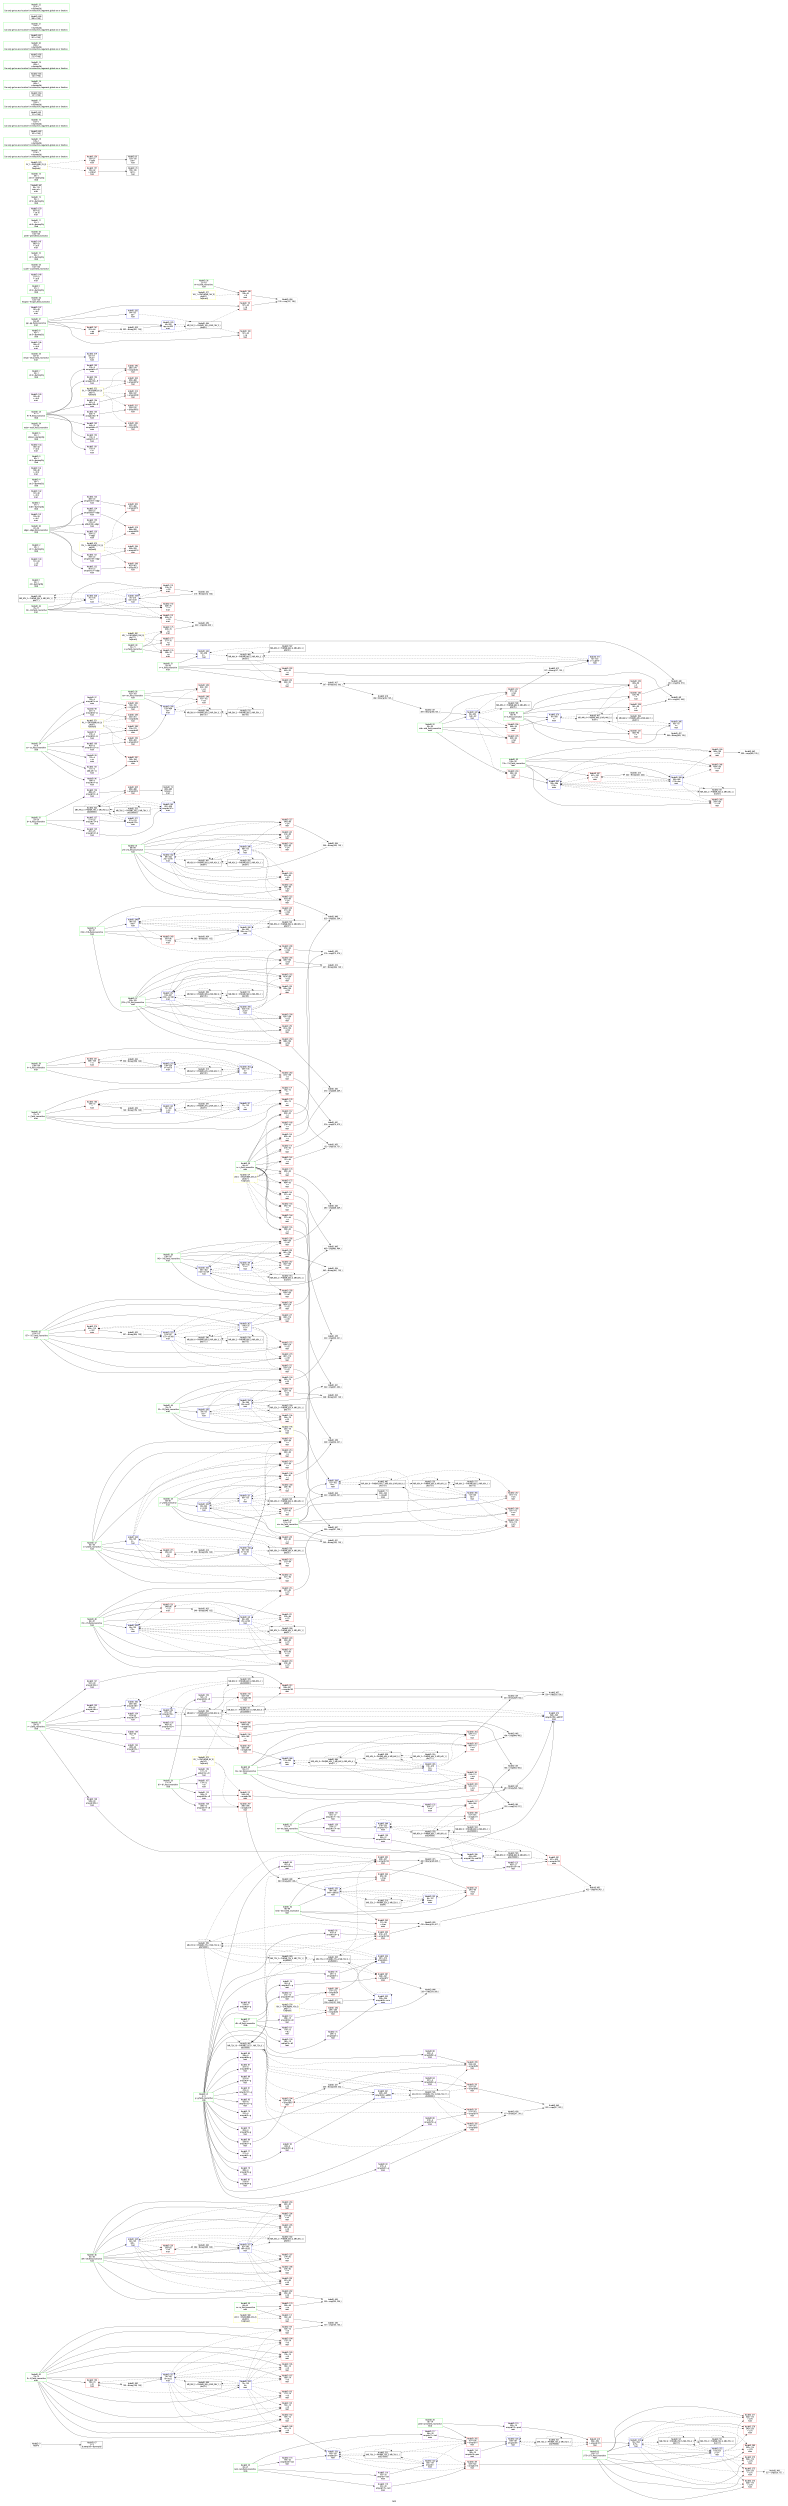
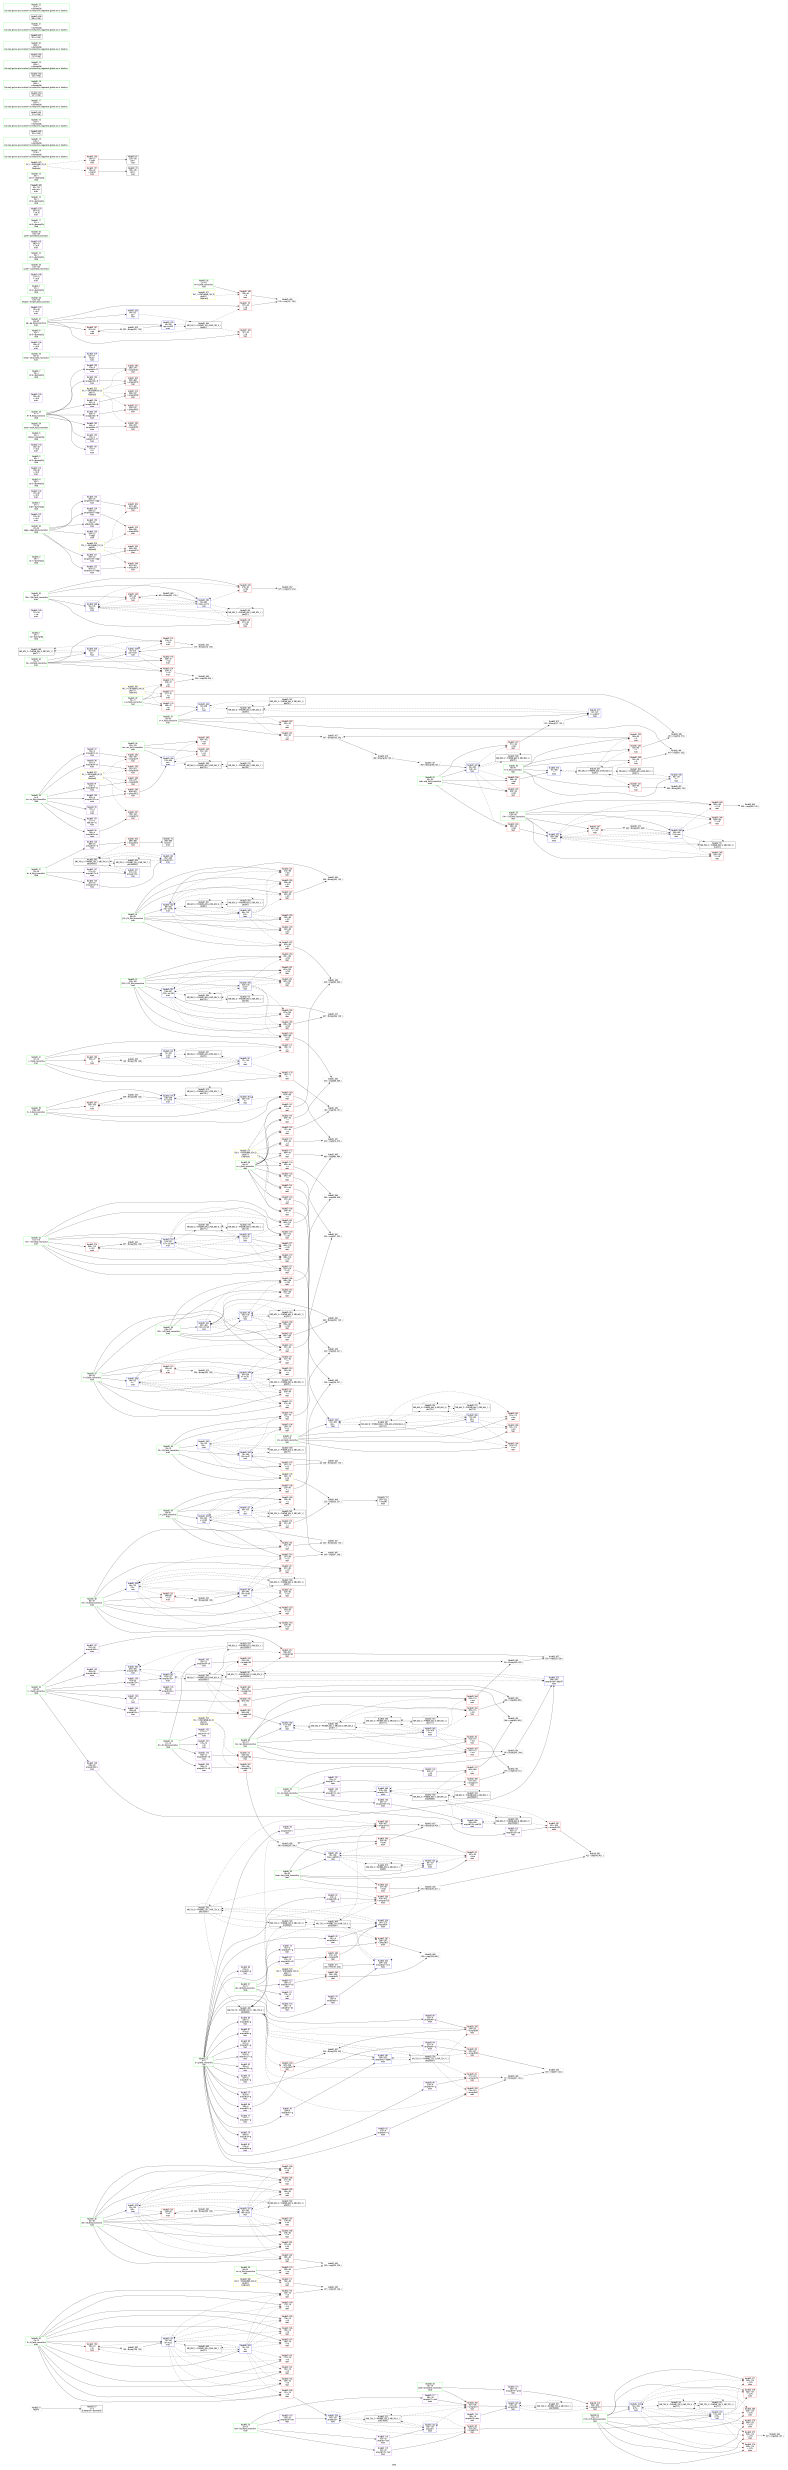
node "NodeID: 168": removed
